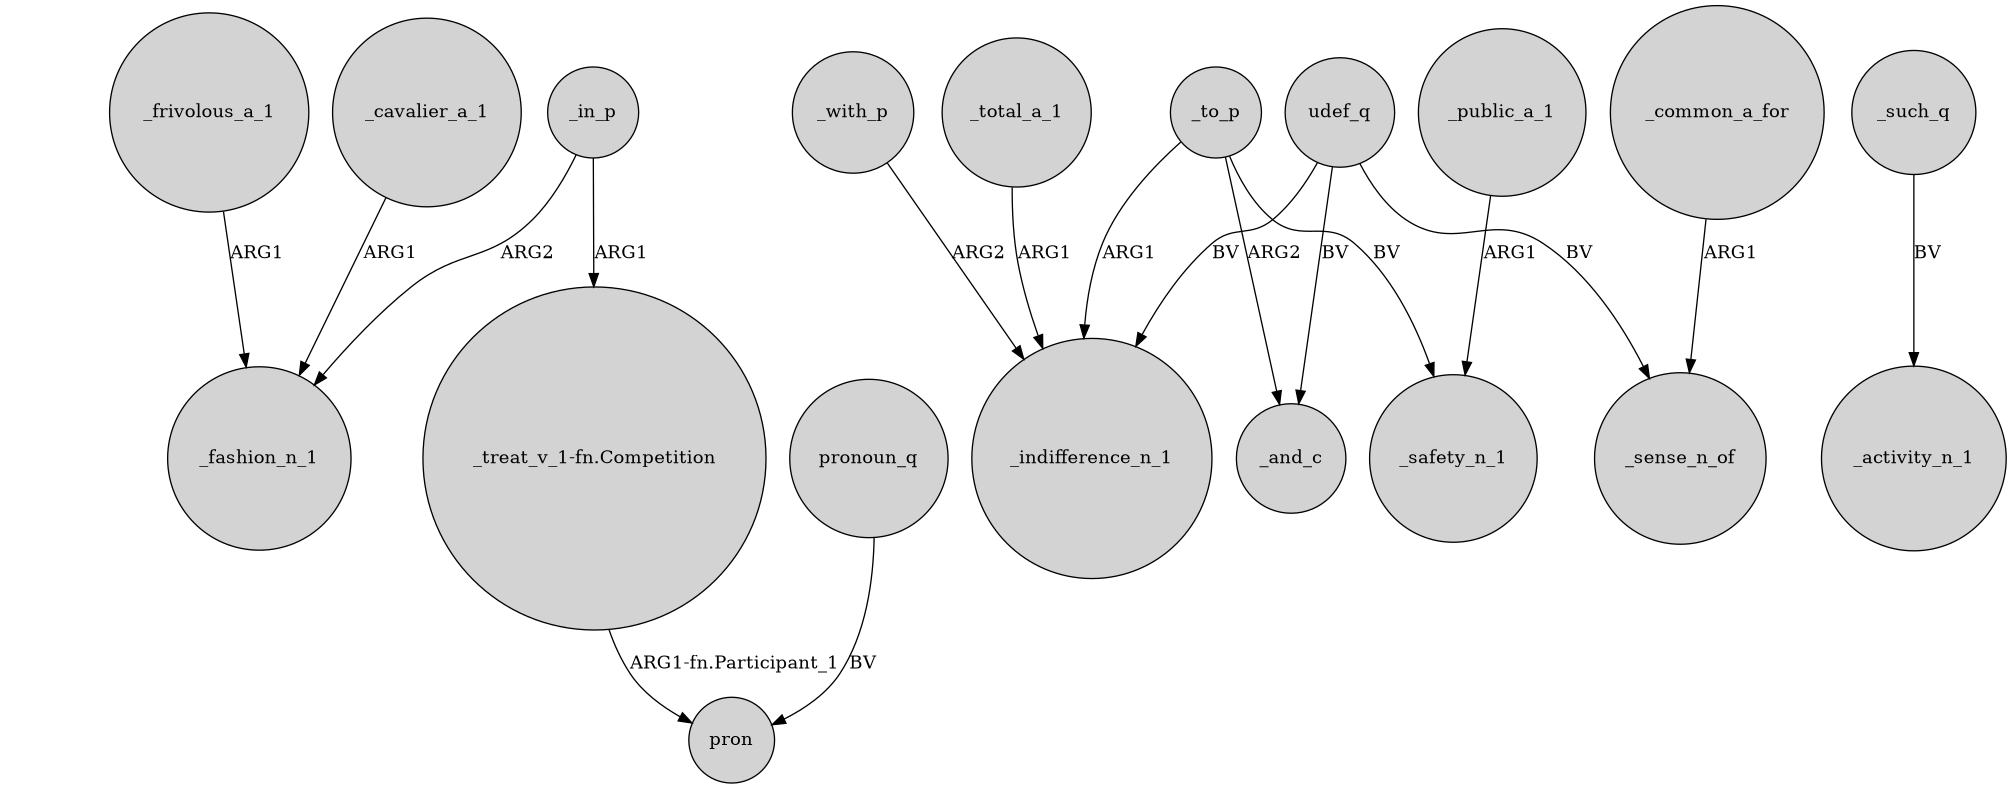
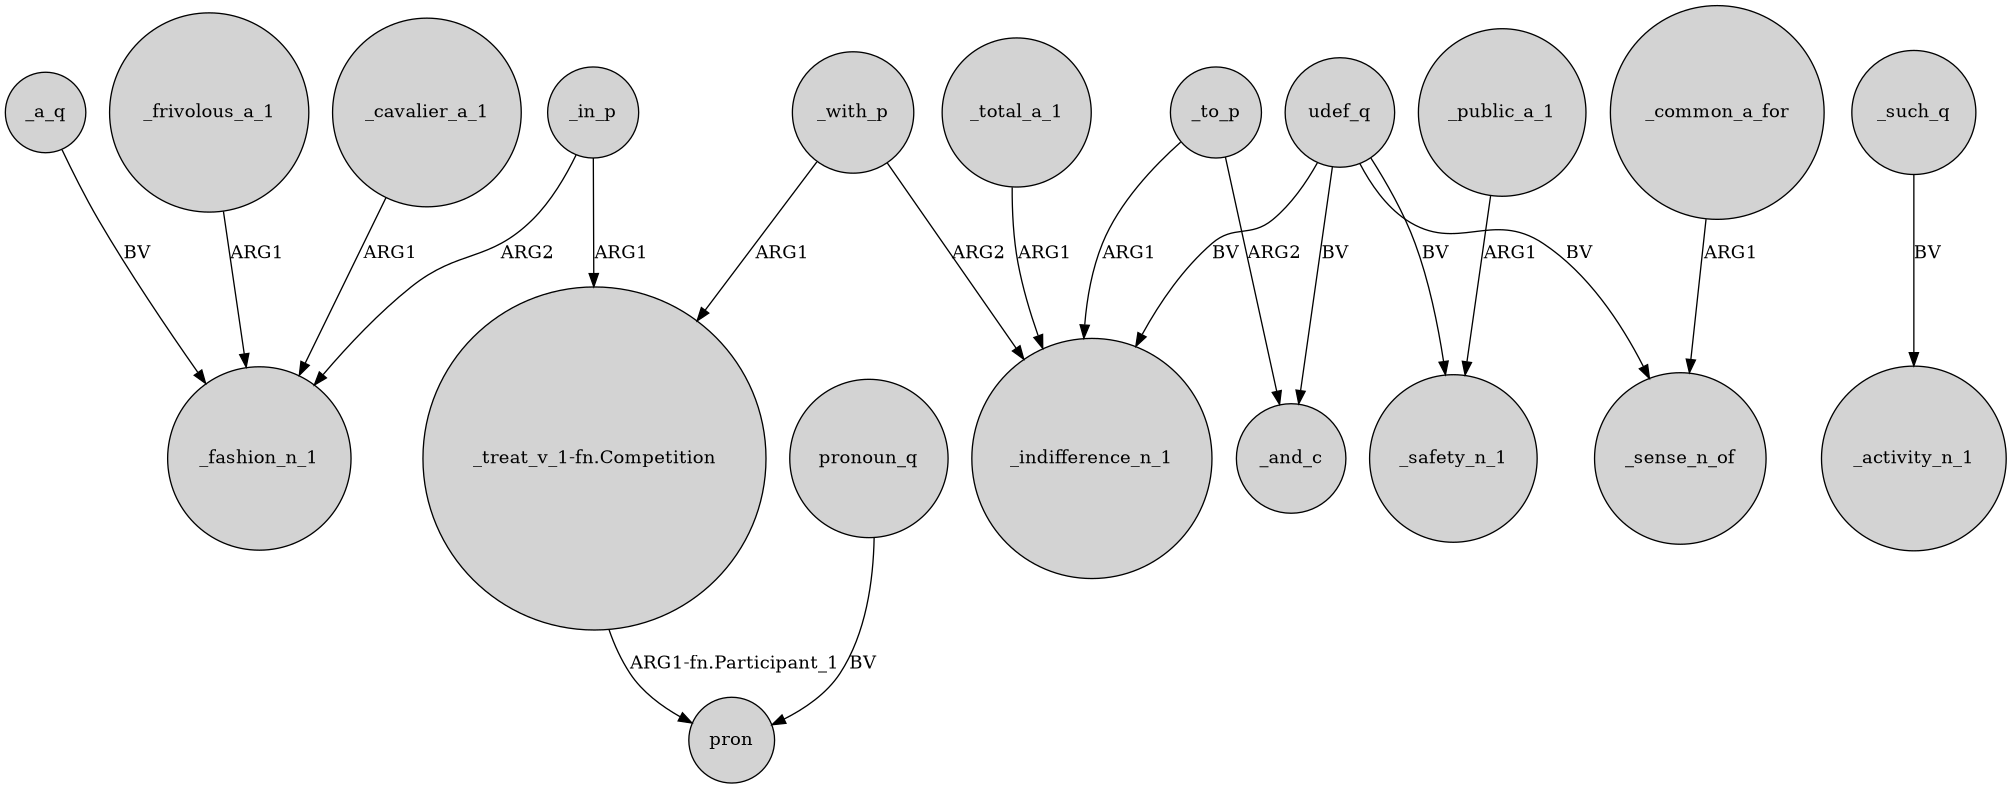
node "_a_q": added
edge "_with_p" -> "_treat_v_1-fn.Competition": added, label "ARG1"
edge "_to_p" -> "_safety_n_1": now "udef_q" -> "_safety_n_1"
